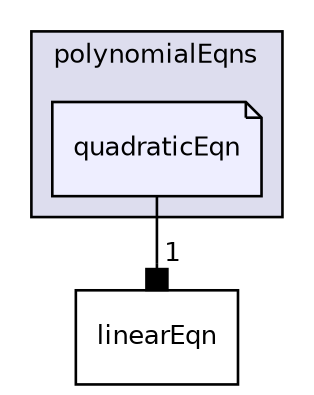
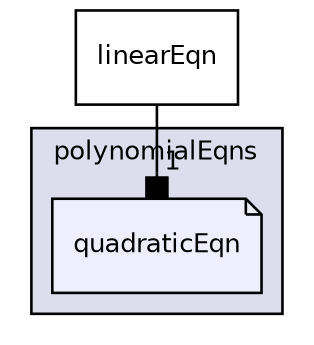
edge "quadraticEqn" -> "linearEqn": reversed
